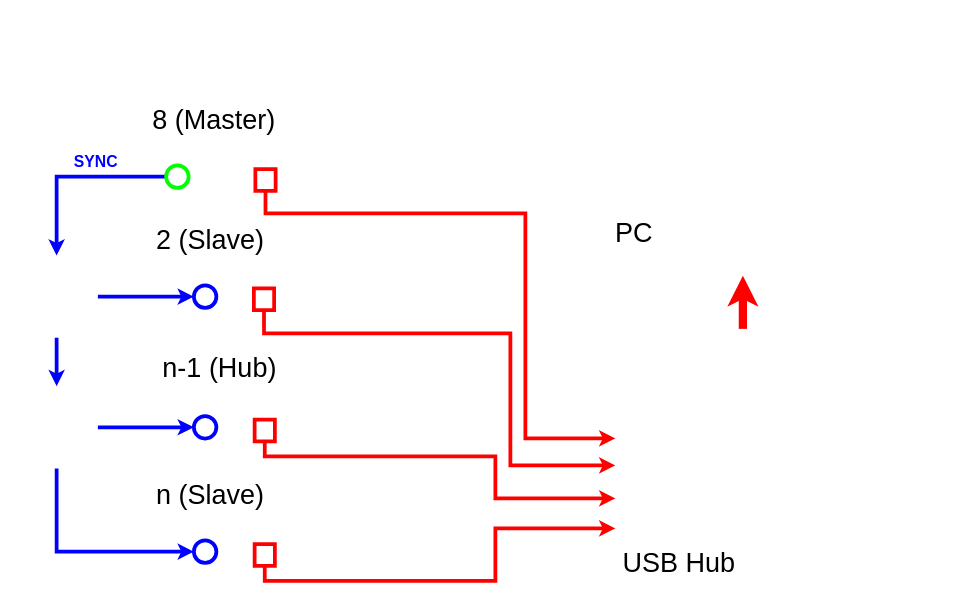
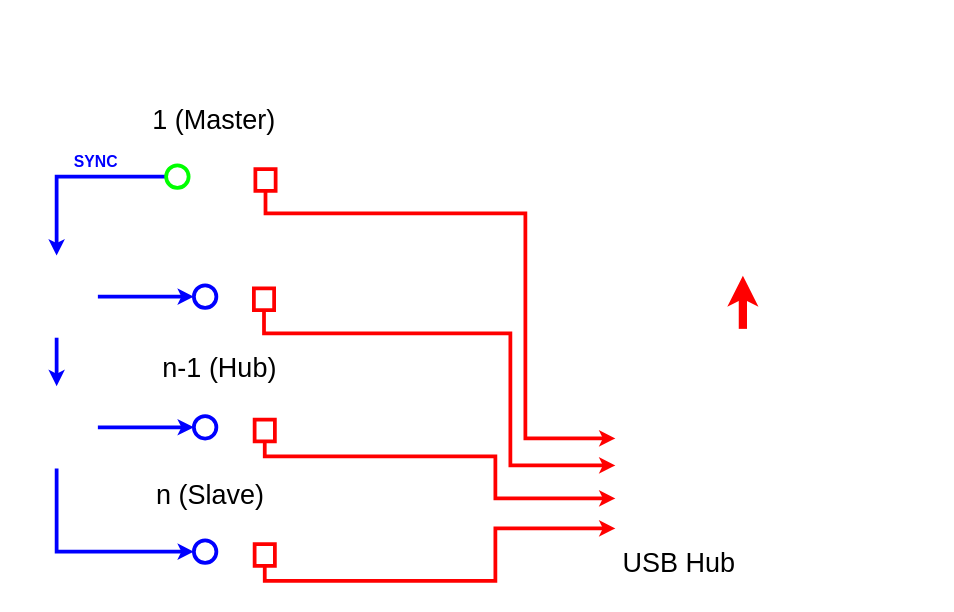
node "8 (Master)": label "8 (Master)" -> "1 (Master)"
node "PC": removed
node "2 (Slave)": removed
